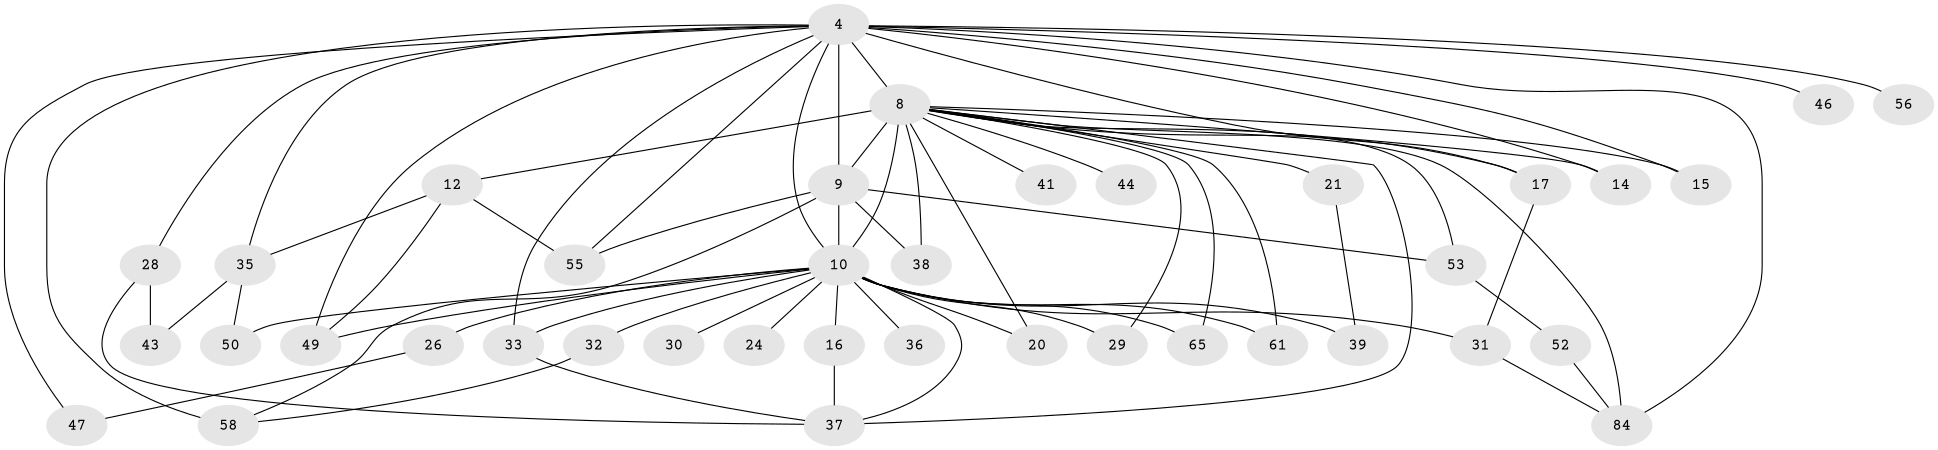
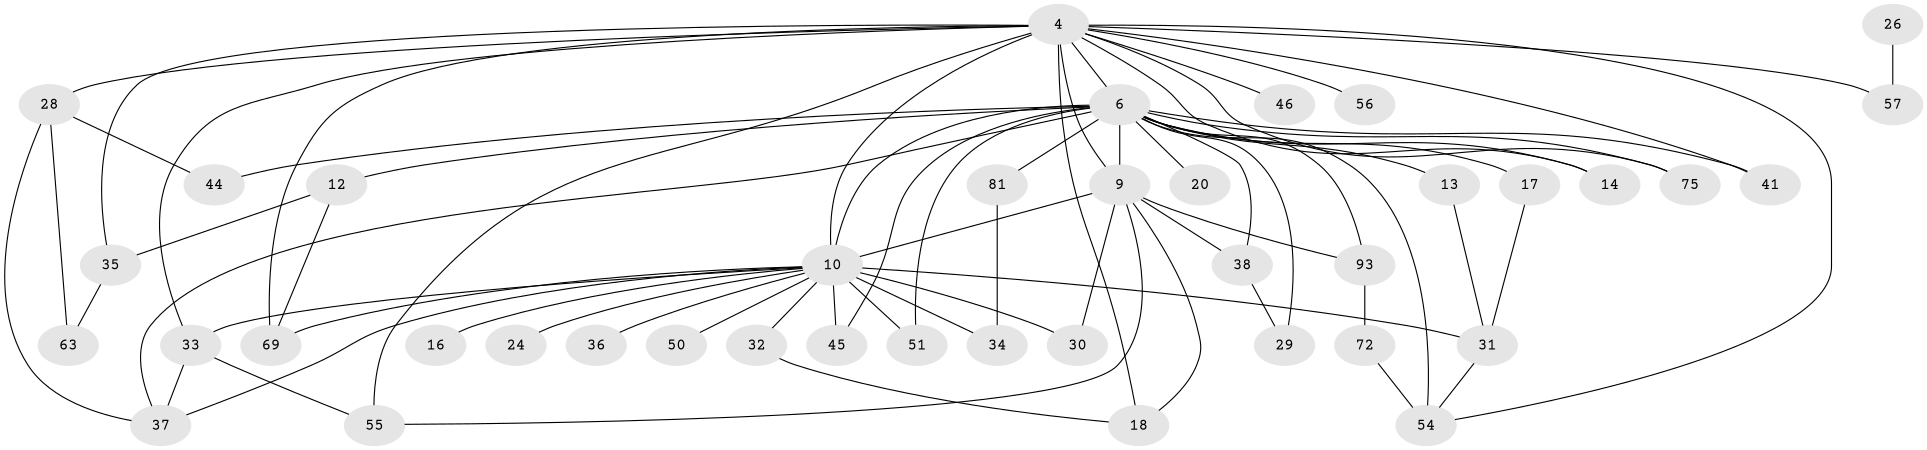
node "8": label "8" -> "6"
edge "4" -- "17": now "4" -- "41"
edge "28" -- "44": added
node "21": label "21" -> "81"
node "13": added
node "15": label "15" -> "75"
edge "12" -- "55": now "33" -- "55"
node "53": label "53" -> "93"
edge "9" -- "30": added
edge "10" -- "26": removed
edge "35" -- "50": removed
edge "10" -- "29": now "38" -- "29"
edge "10" -- "20": removed
node "43": label "43" -> "63"
node "49": label "49" -> "69"
node "65": label "65" -> "45"
node "61": label "61" -> "51"
node "39": label "39" -> "34"
node "52": label "52" -> "72"
edge "16" -- "37": removed
node "47": label "47" -> "57"
node "58": label "58" -> "18"
node "84": label "84" -> "54"
